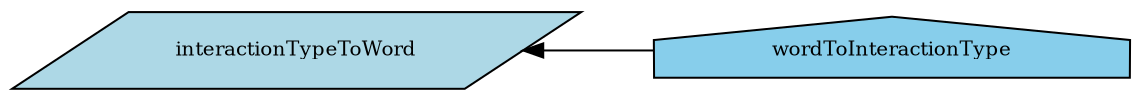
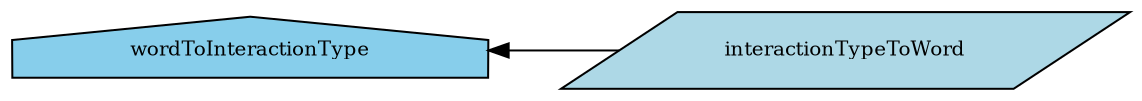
edge "wordToInteractionType" -> "interactionTypeToWord": reversed
